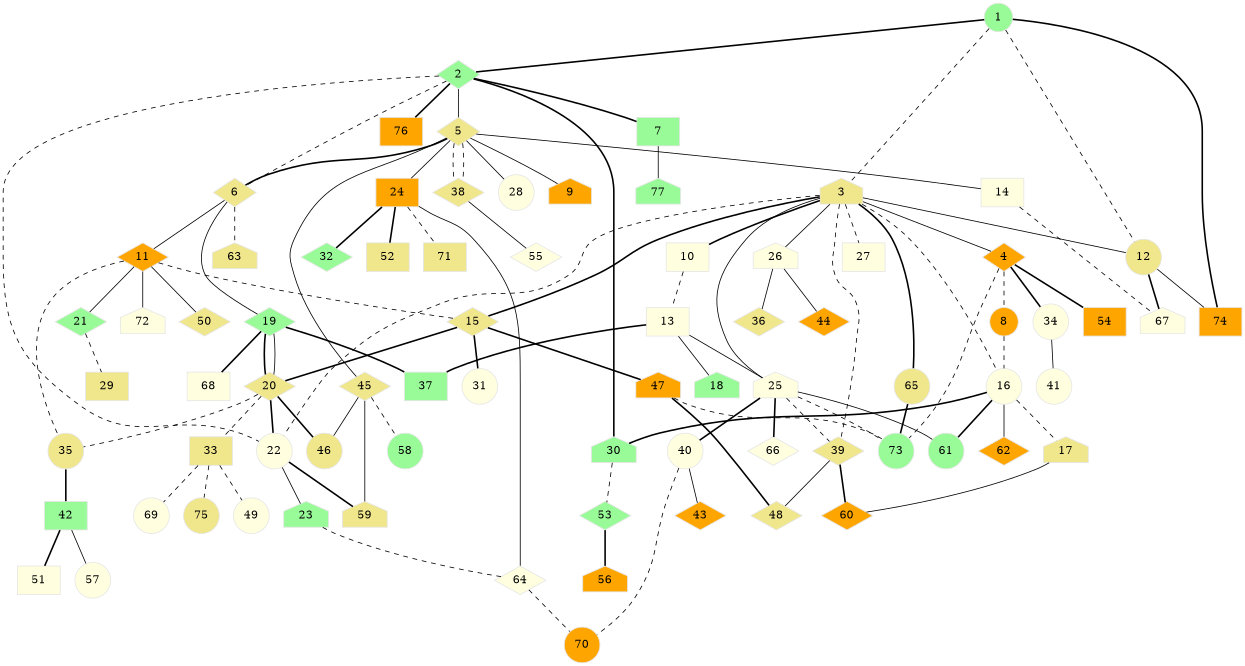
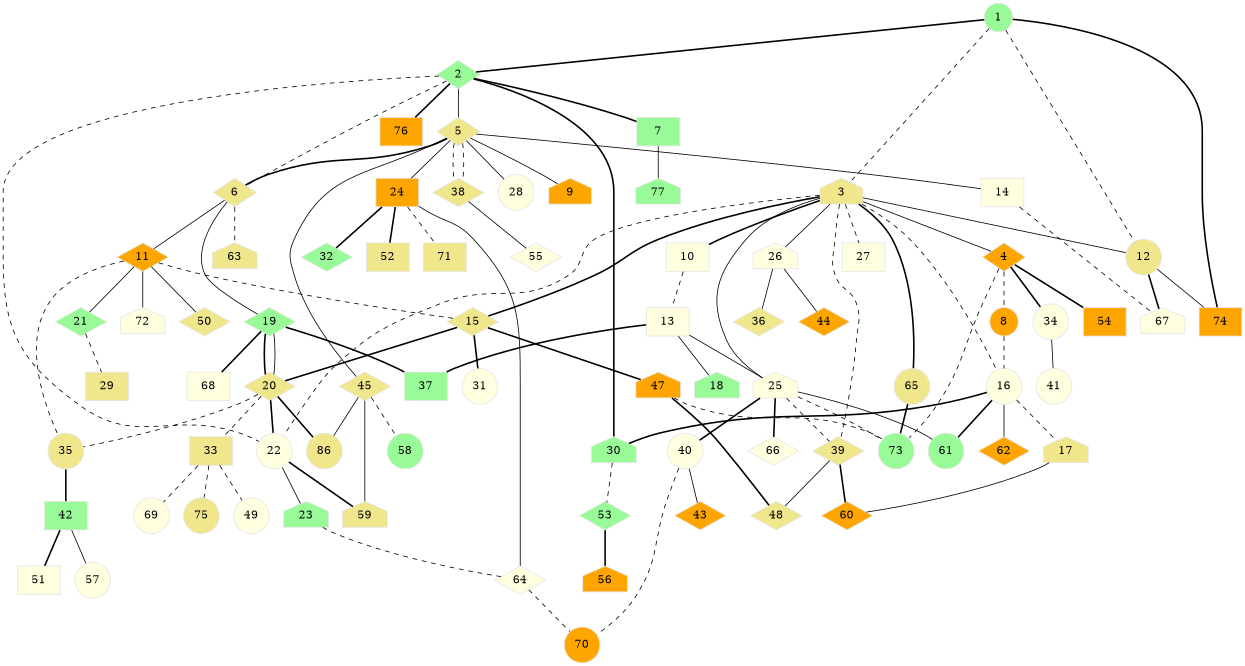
node "46": label "46" -> "86"
